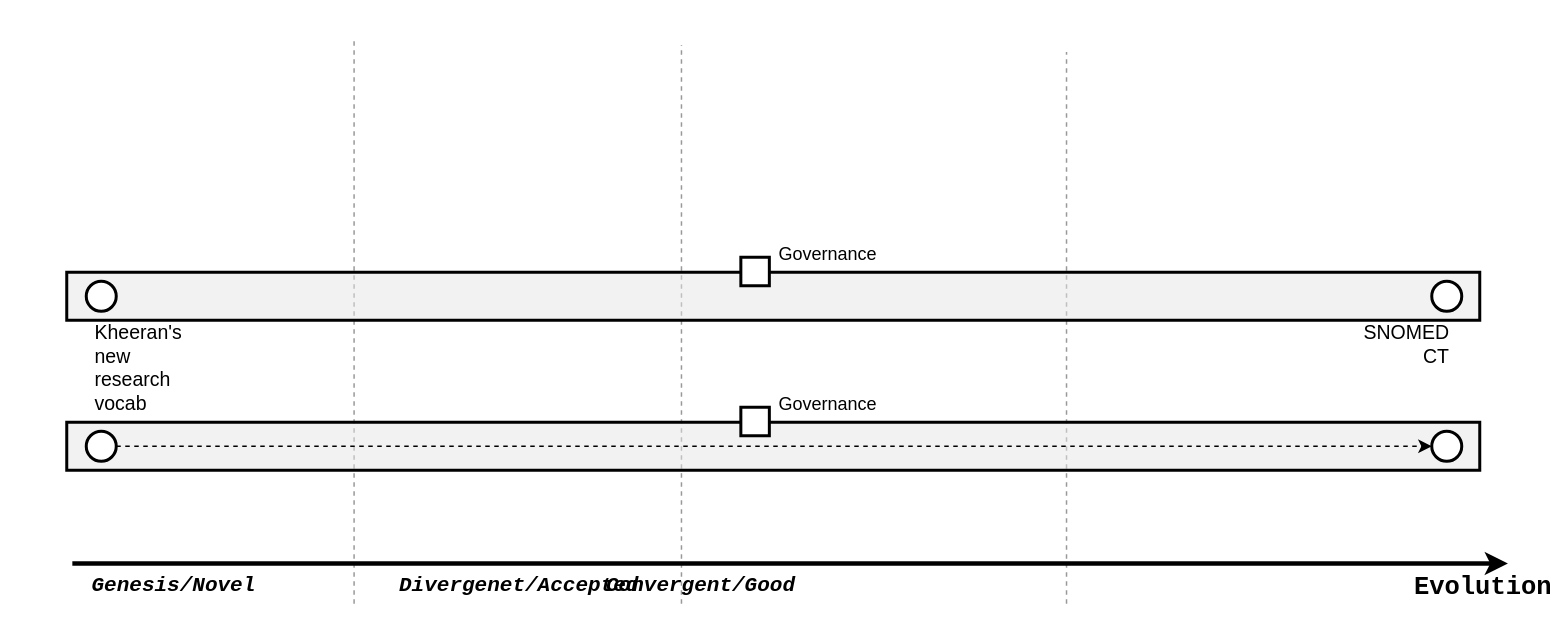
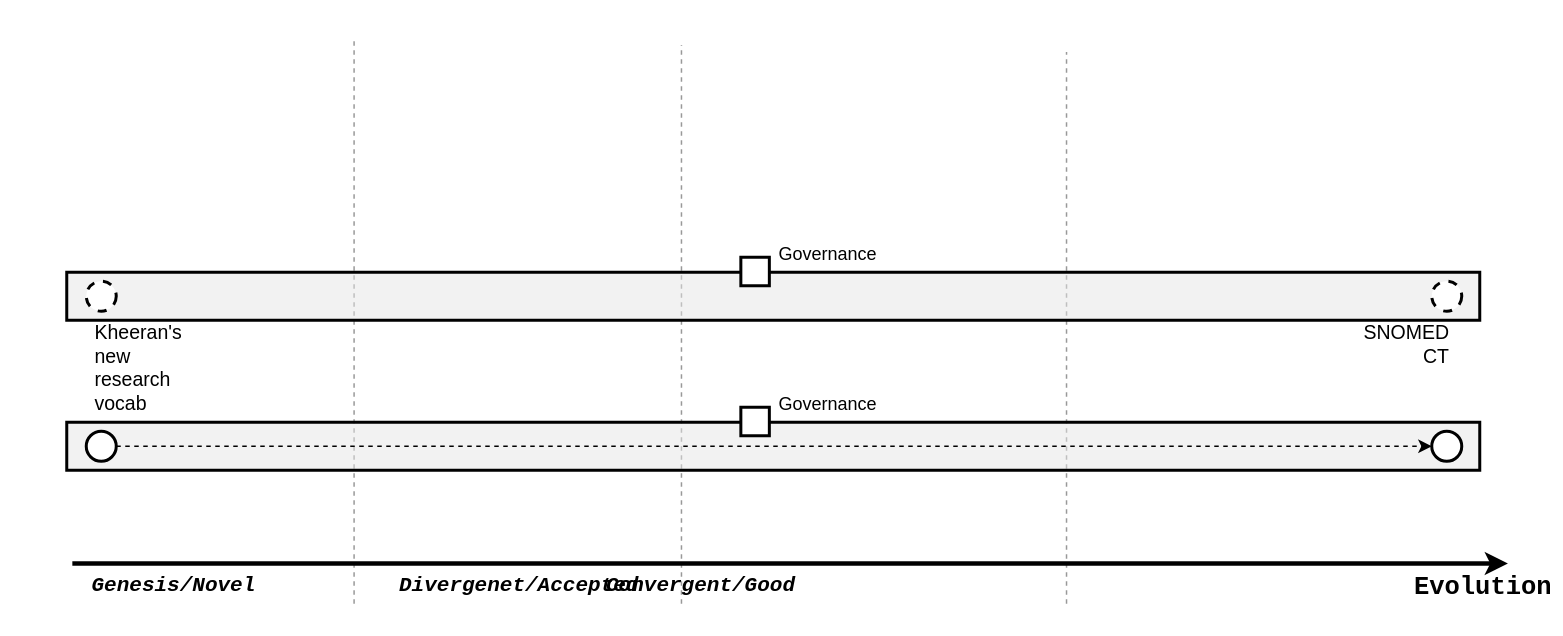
node "Kheeran's new research vocab": style solid -> dashed
node "SNOMED CT": style solid -> dashed
